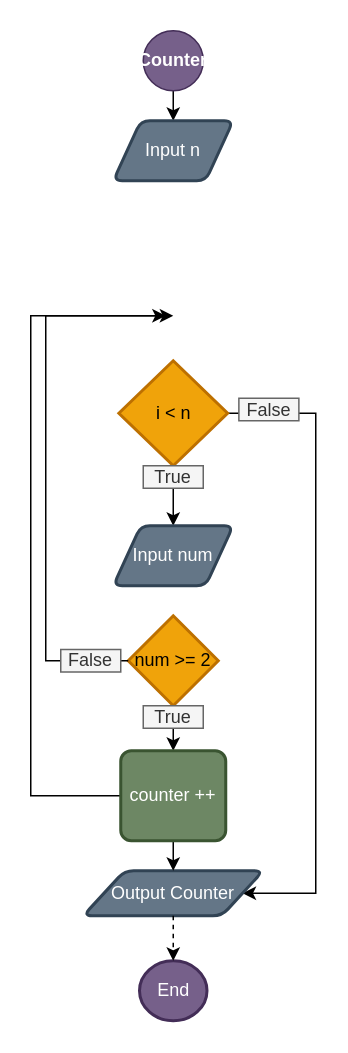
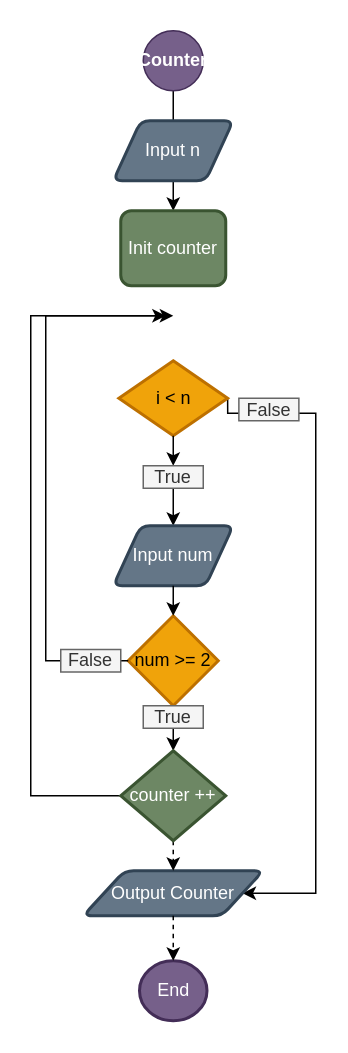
edge "Counter" -> "Input n": arrowhead classic -> none
edge "Input n" -> "Init counter": added
node "Init counter": added
node "i < n": size 109x105 -> 109x75
edge "Input num" -> "num >= 2": added
node "counter ++": shape rounded rectangle -> diamond
edge "counter ++" -> "Output Counter": style solid -> dashed
